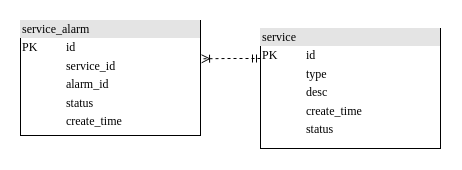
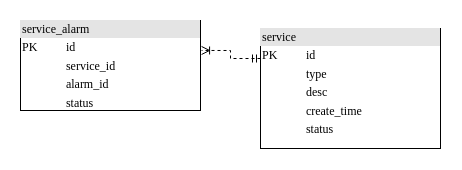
node "service_alarm PK id service_id alarm_id status create_time": size 180x115 -> 180x90
